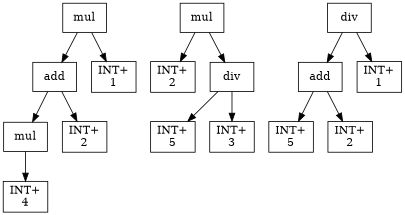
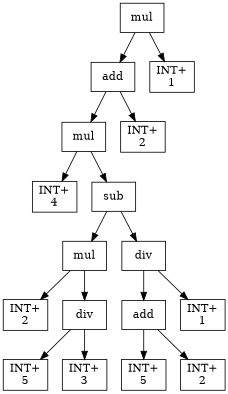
node "sub": added
